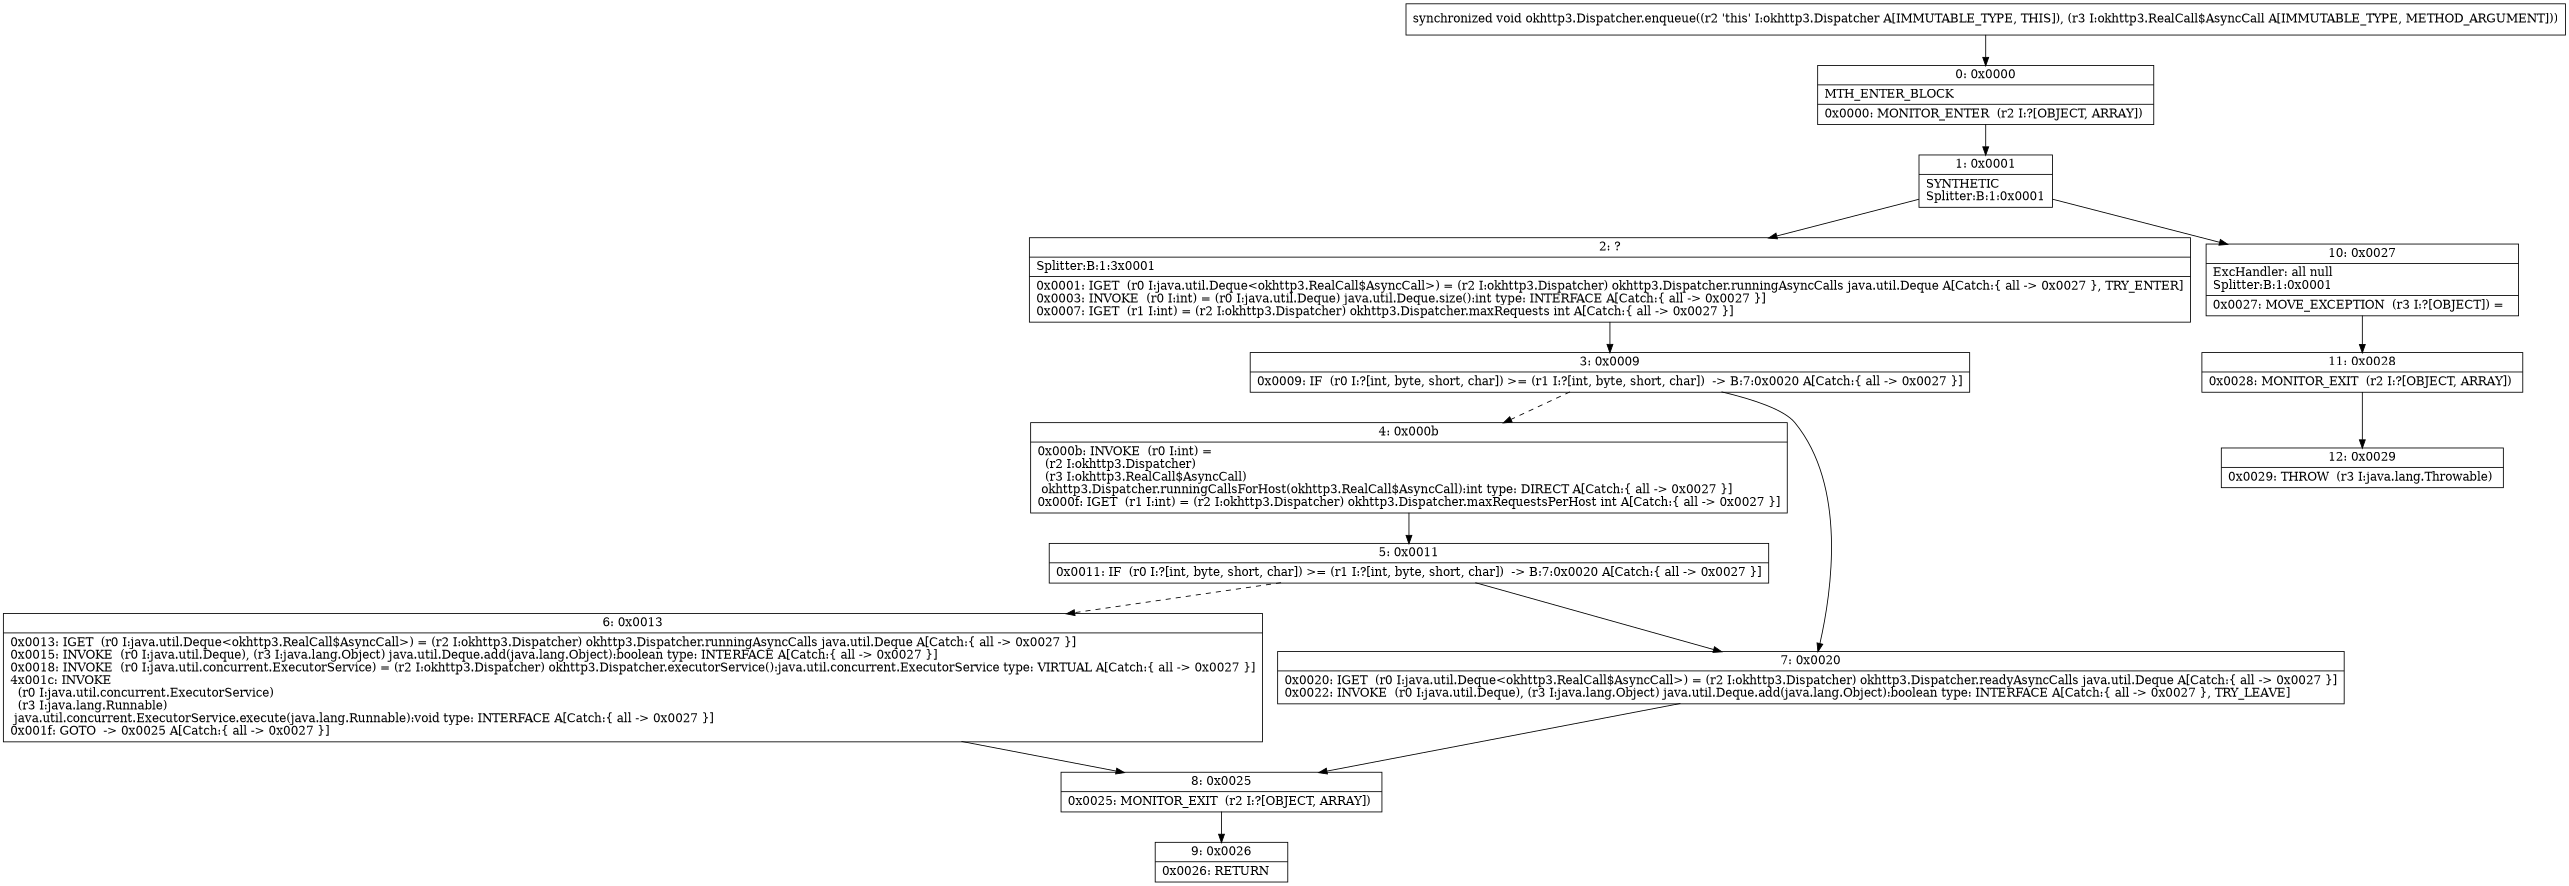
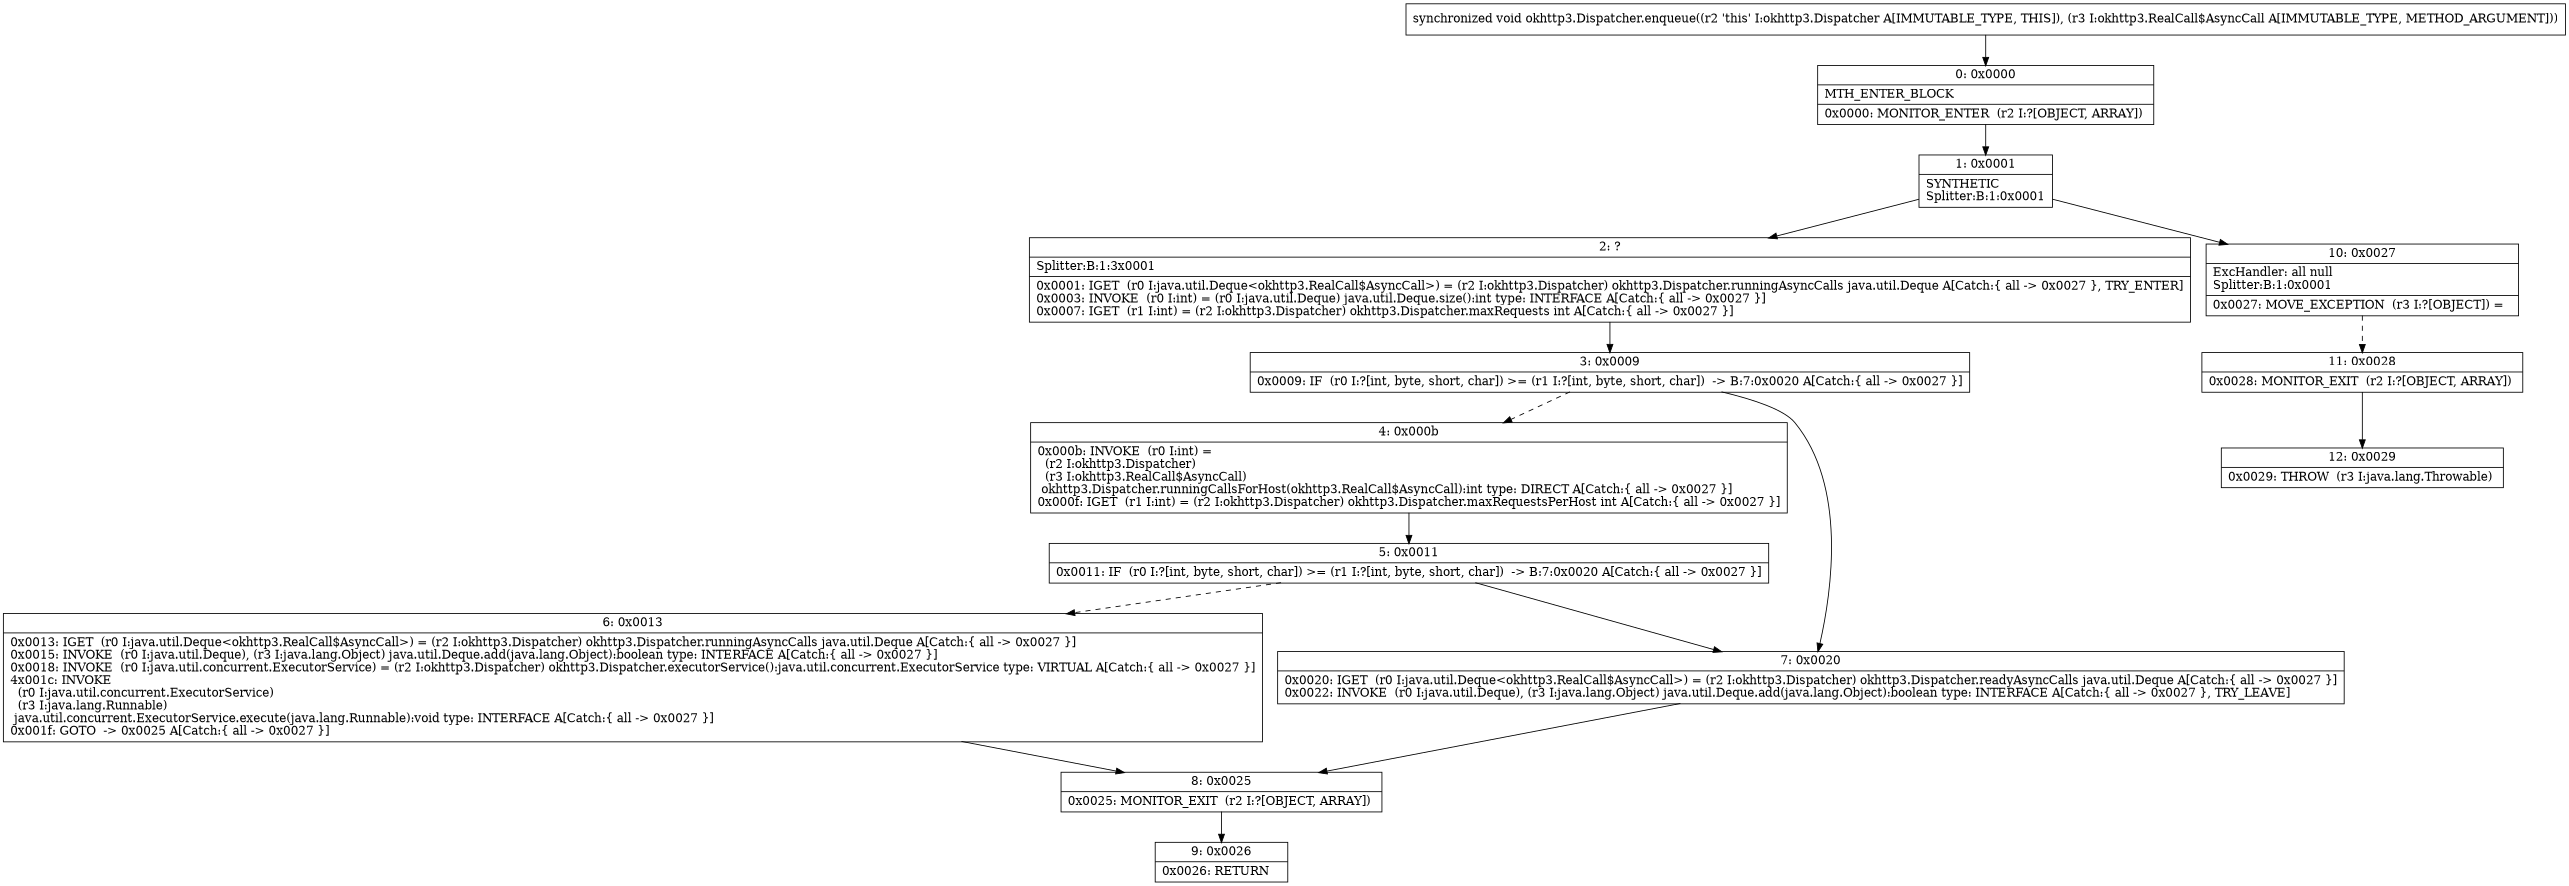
edge "10: 0x0027" -> "11: 0x0028": style solid -> dashed
